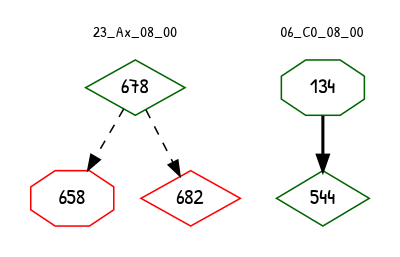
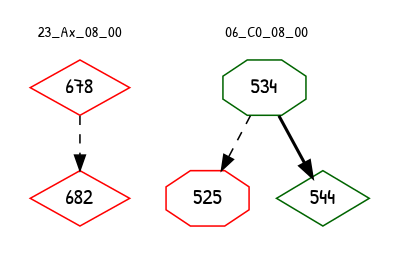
node "678": color darkgreen -> red
node "134": label "134" -> "534"
node "658": removed
node "525": added
